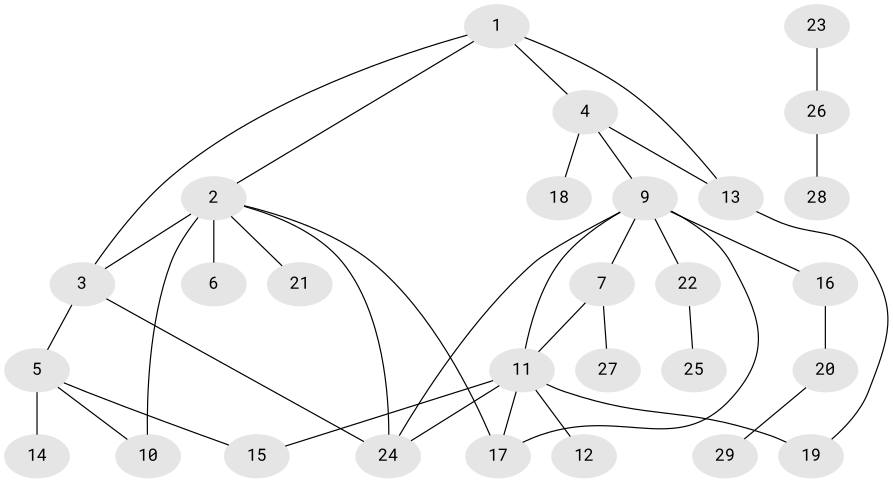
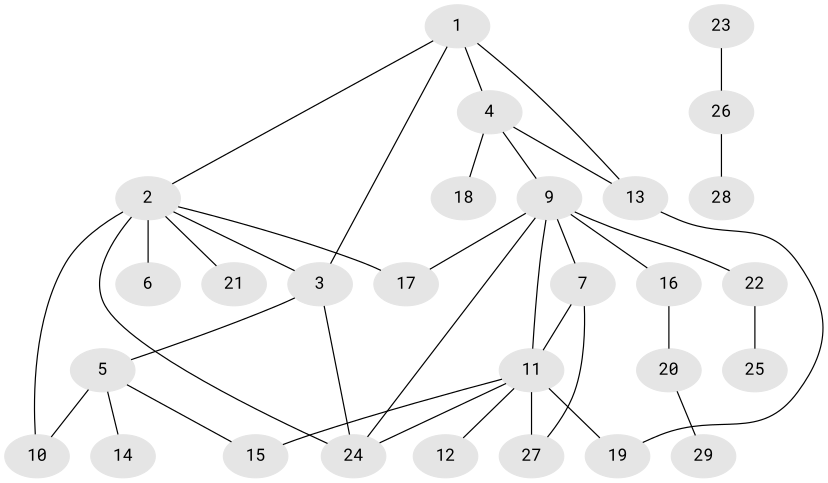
edge "11" -- "17": now "11" -- "27"
